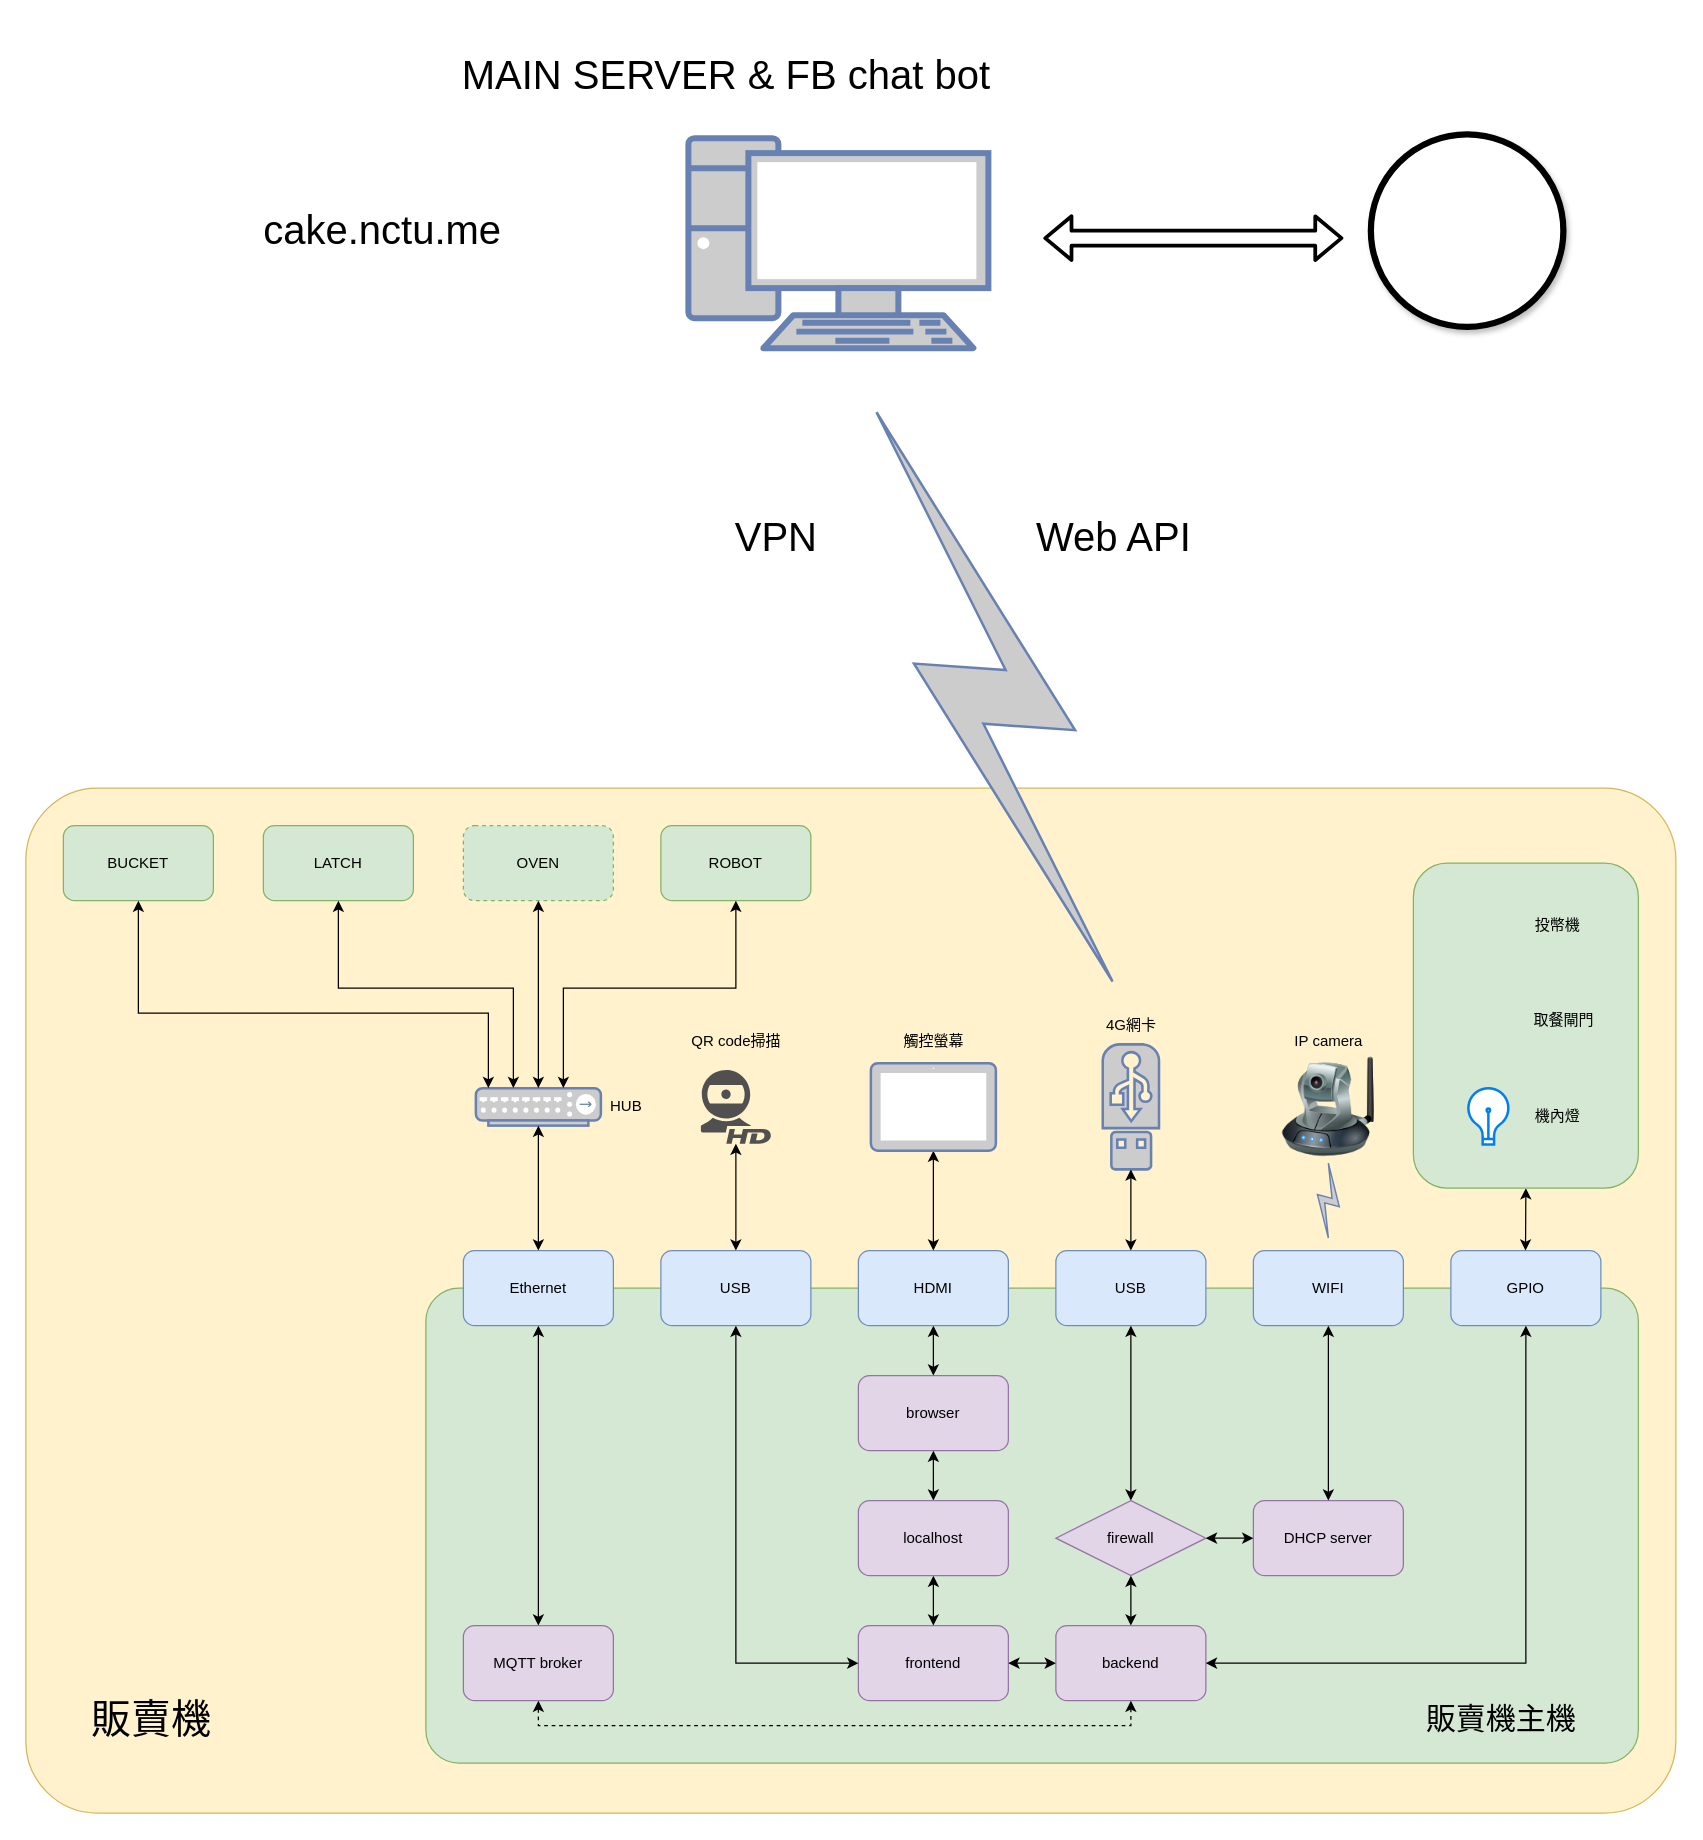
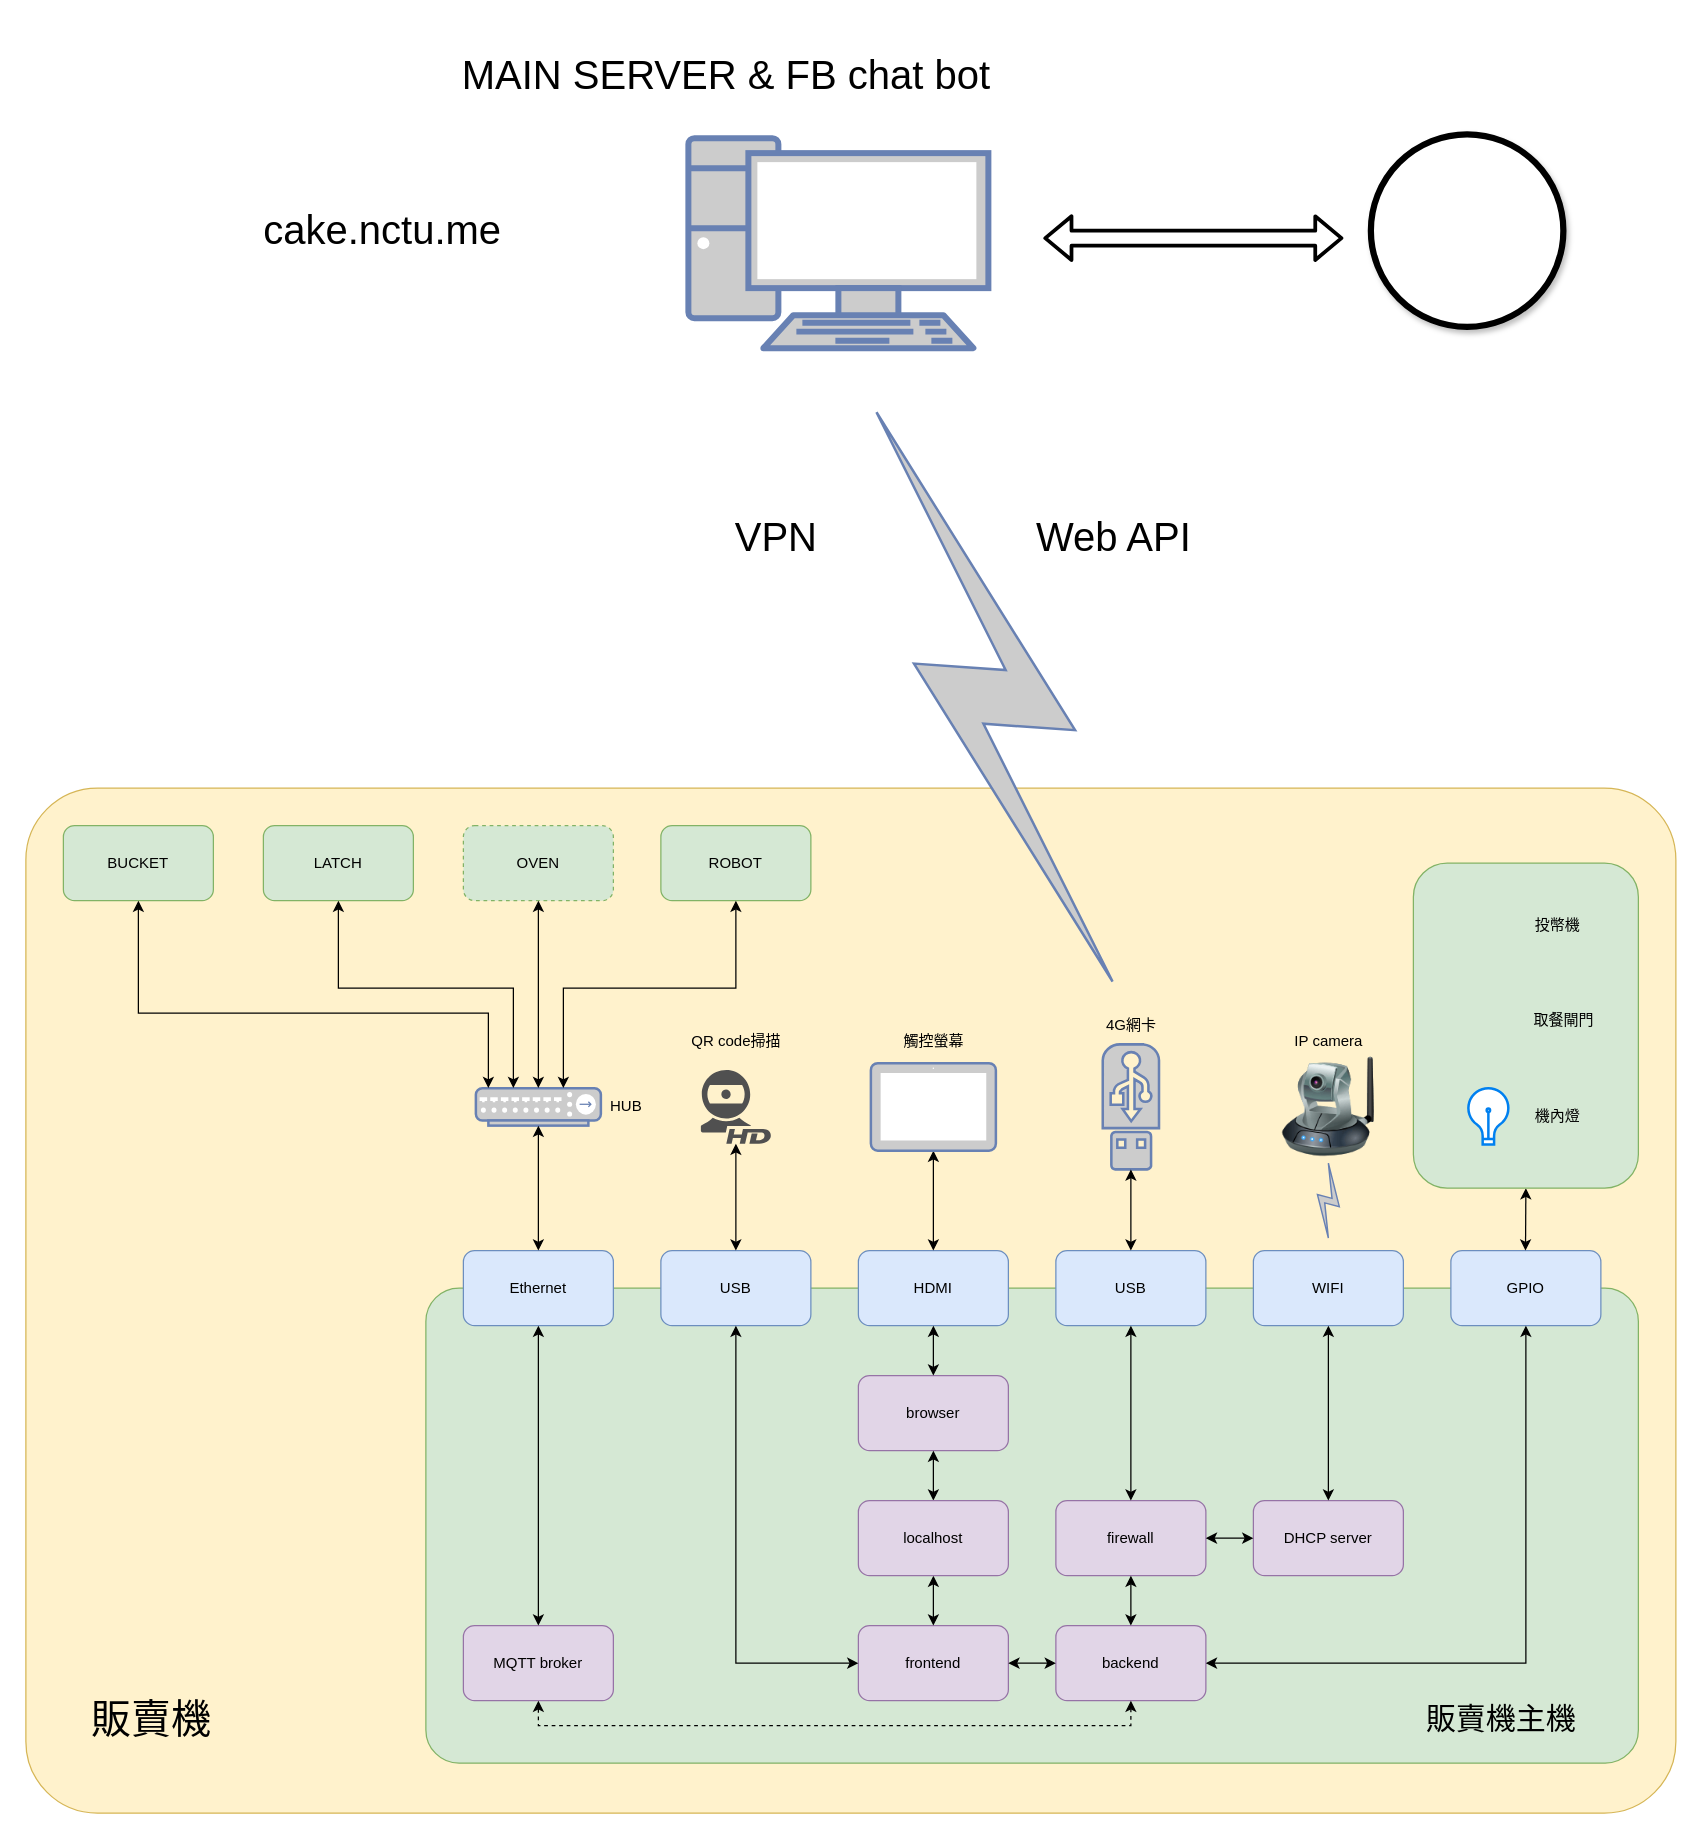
node "firewall": shape diamond -> rounded rectangle
